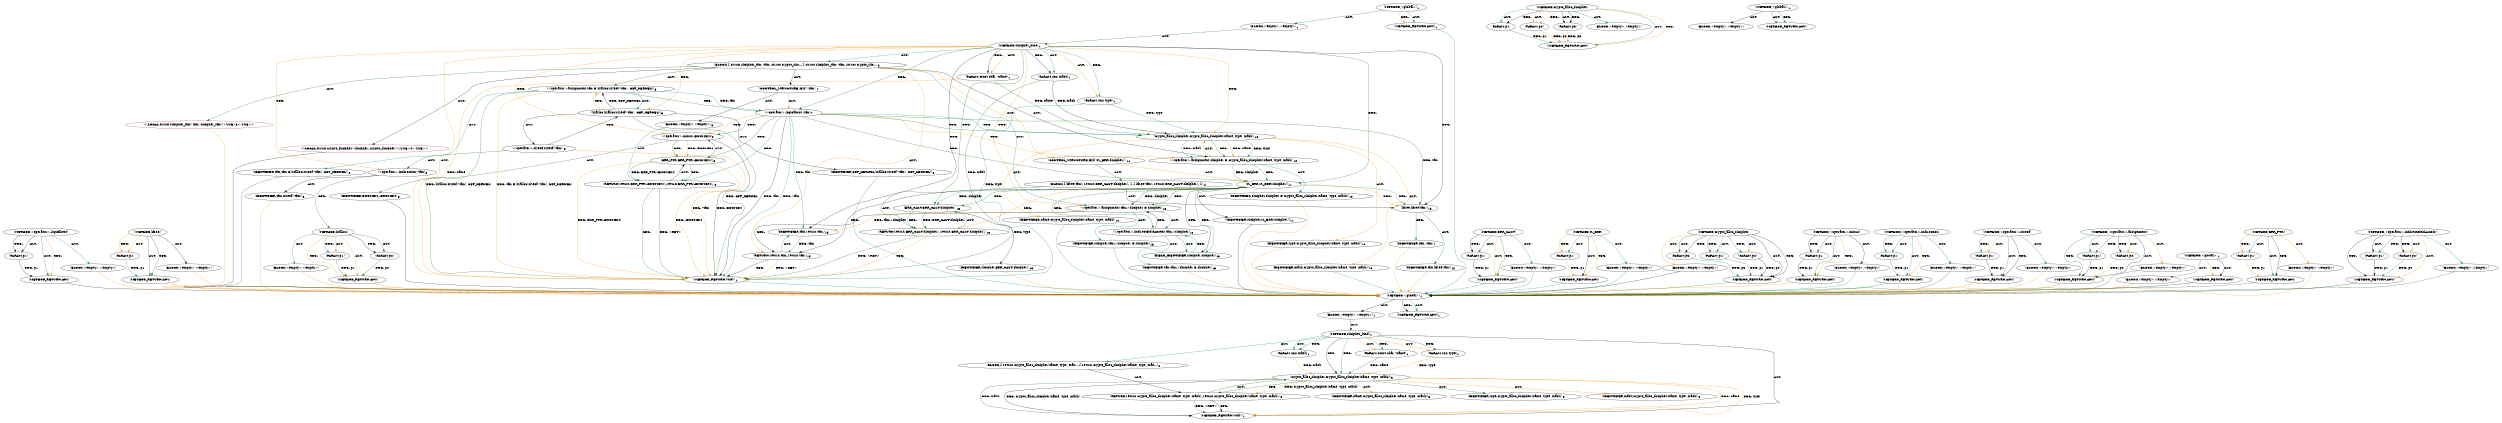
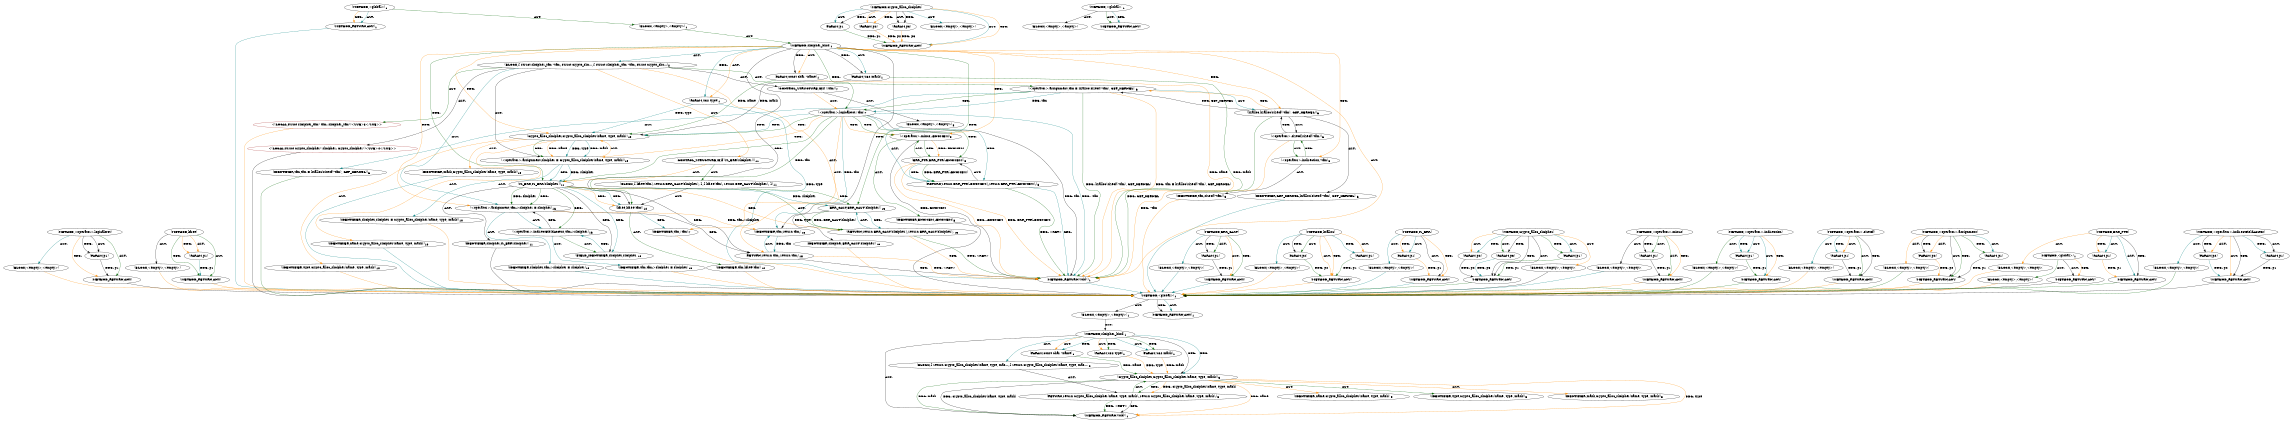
edge "(<operator>.indirection,*tfm)" -> "(METHOD,kzalloc)": now "(<operator>.indirection,*tfm)" -> "(<operator>.sizeOf,sizeof(*tfm))"
edge "(<operator>.logicalNot,!tfm)" -> "(IDENTIFIER,tfm,!tfm)": added, label "AST:"
